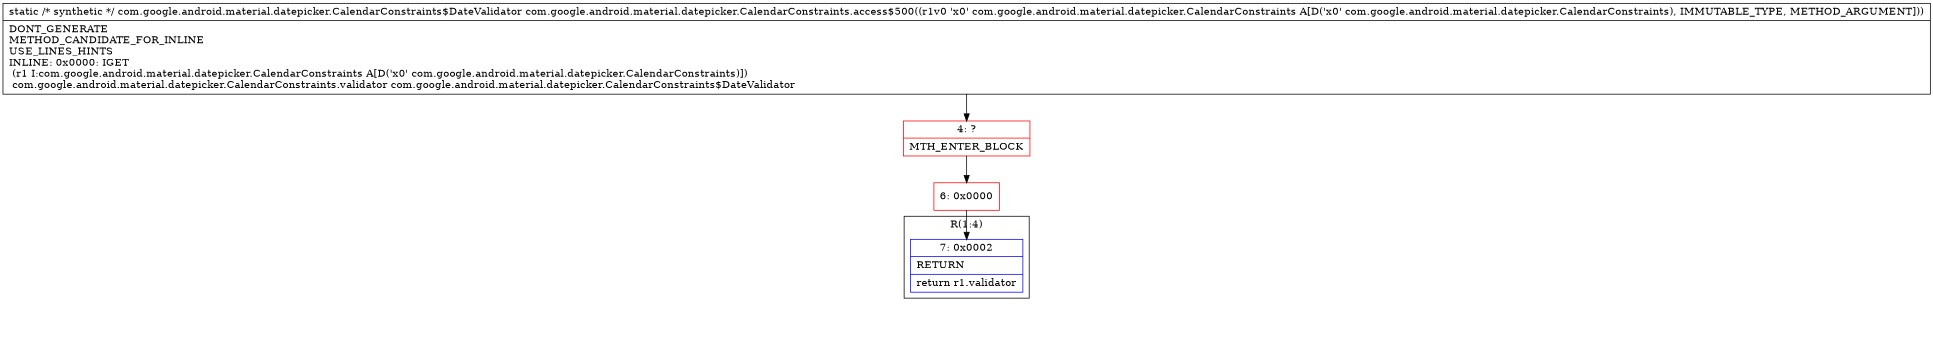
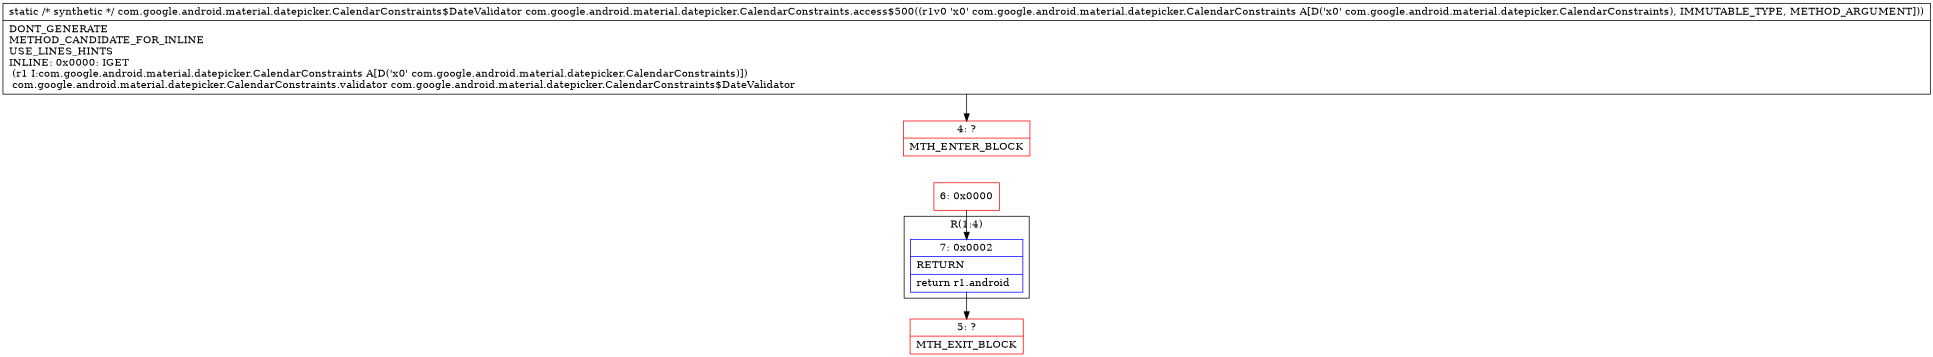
edge "4: ?" -> "6: 0x0000": removed
node "7: 0x0002": text "return r1.validator" -> "return r1.android"
node "5: ?": added
